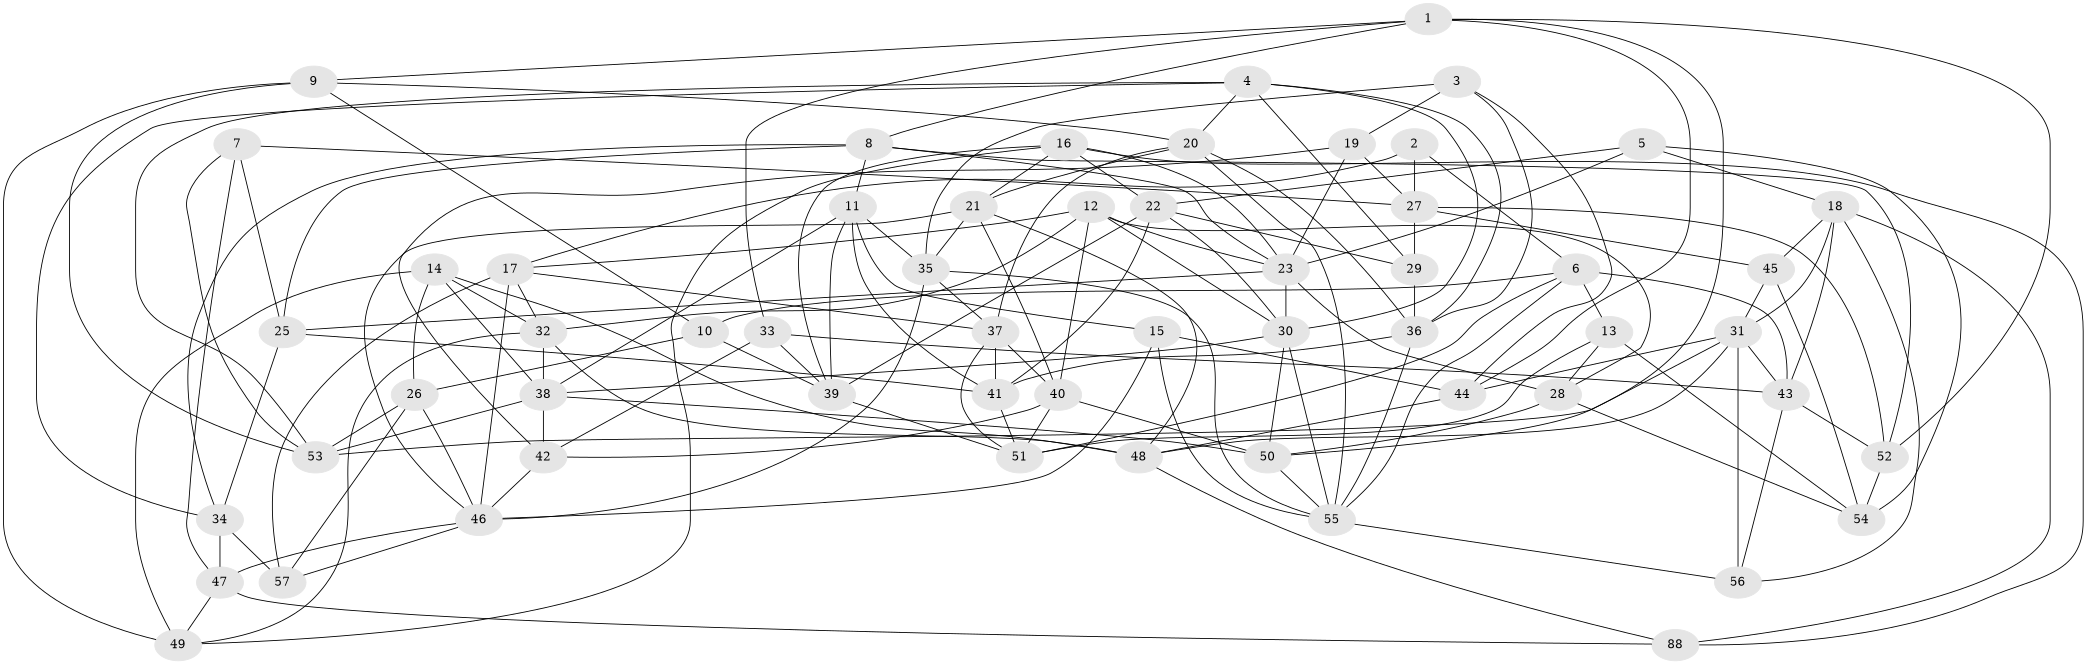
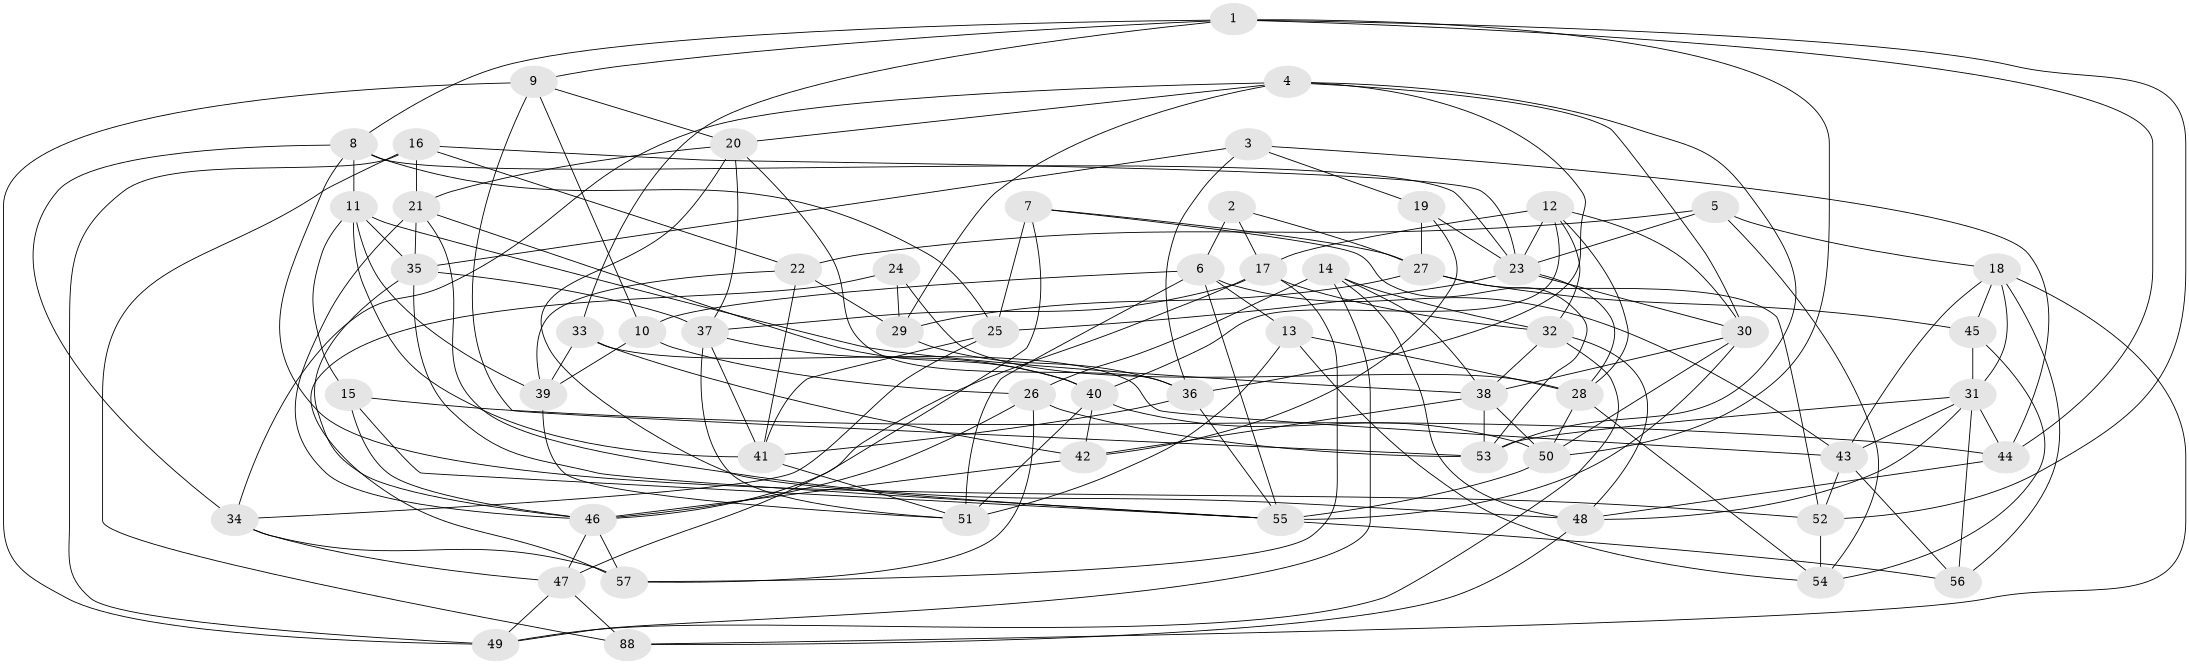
edge "16" -- "39": removed
edge "22" -- "30": removed
node "24": added
